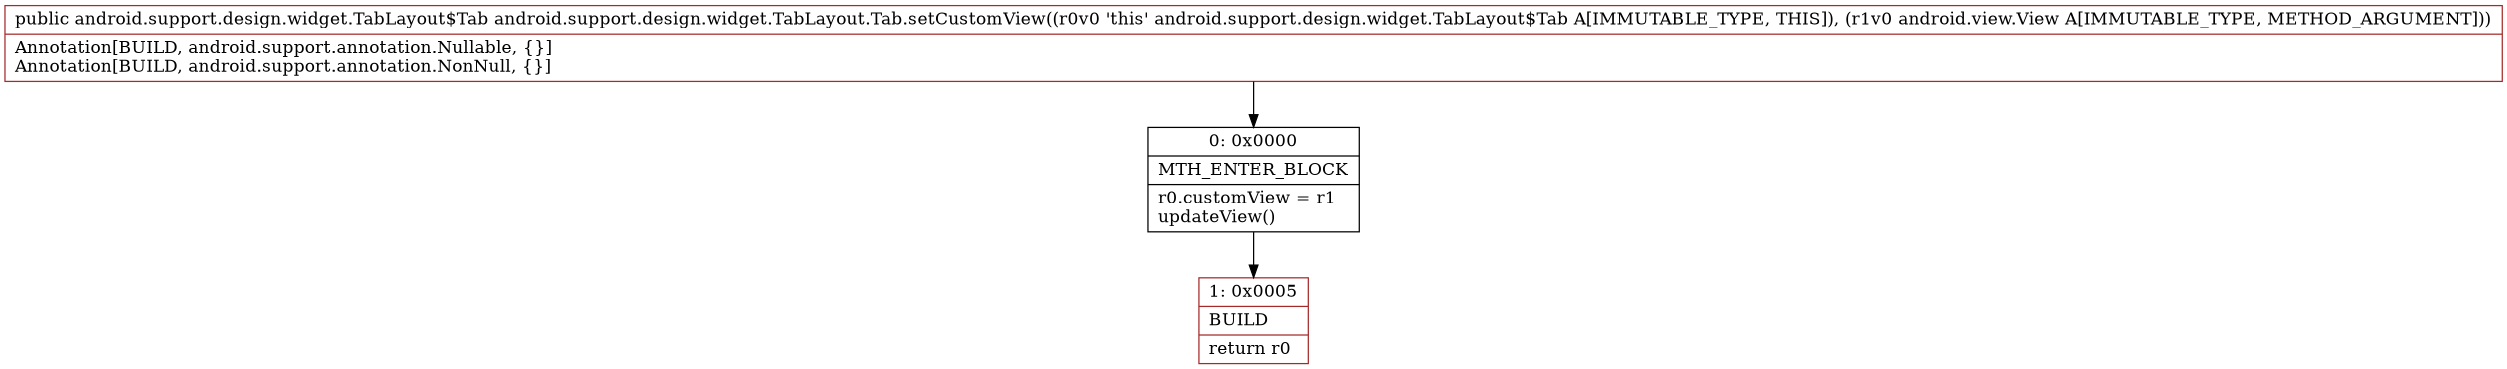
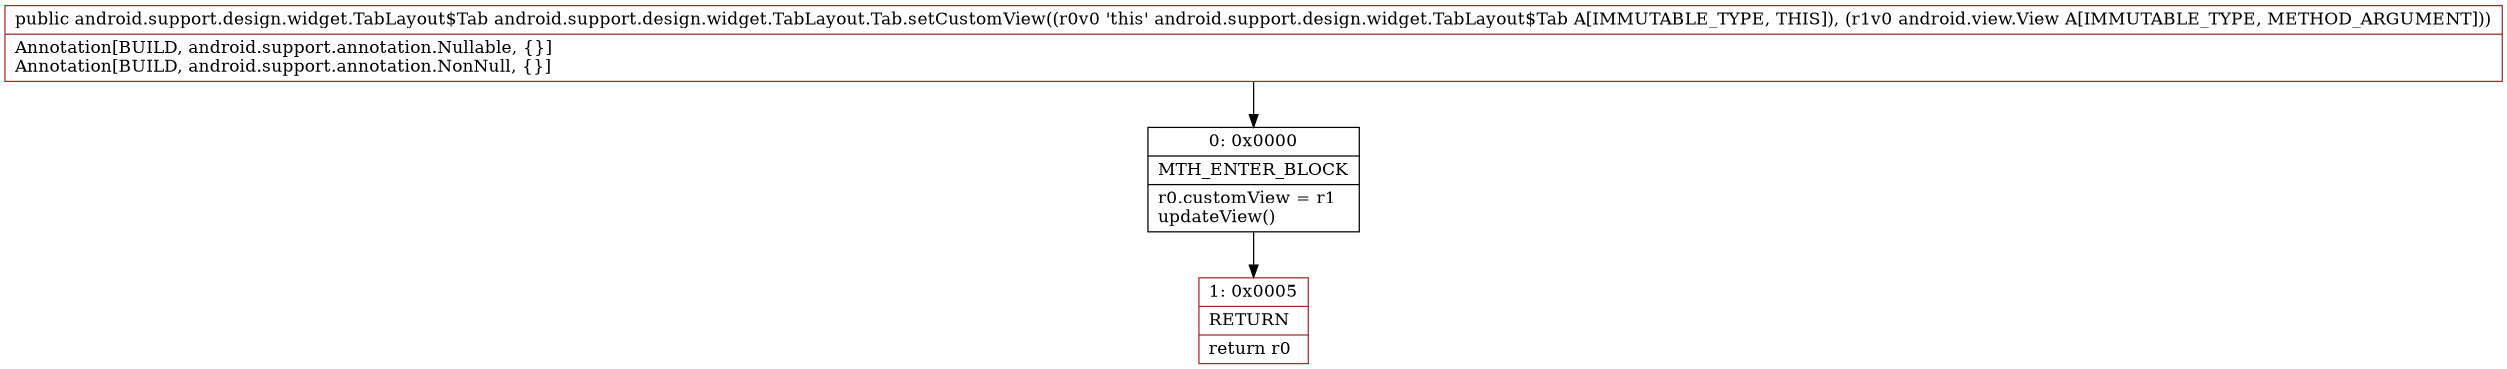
node "1: 0x0005": text "BUILD" -> "RETURN"
